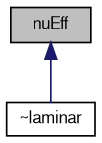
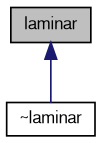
node "nuEff": label "nuEff" -> "laminar"
